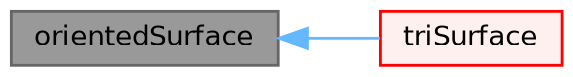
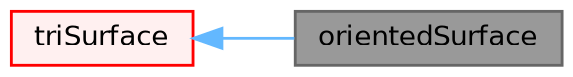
edge "triSurface" -> "orientedSurface": reversed
